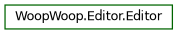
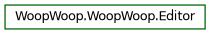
node "WoopWoop.Editor.Editor": label "WoopWoop.Editor.Editor" -> "WoopWoop.WoopWoop.Editor"
